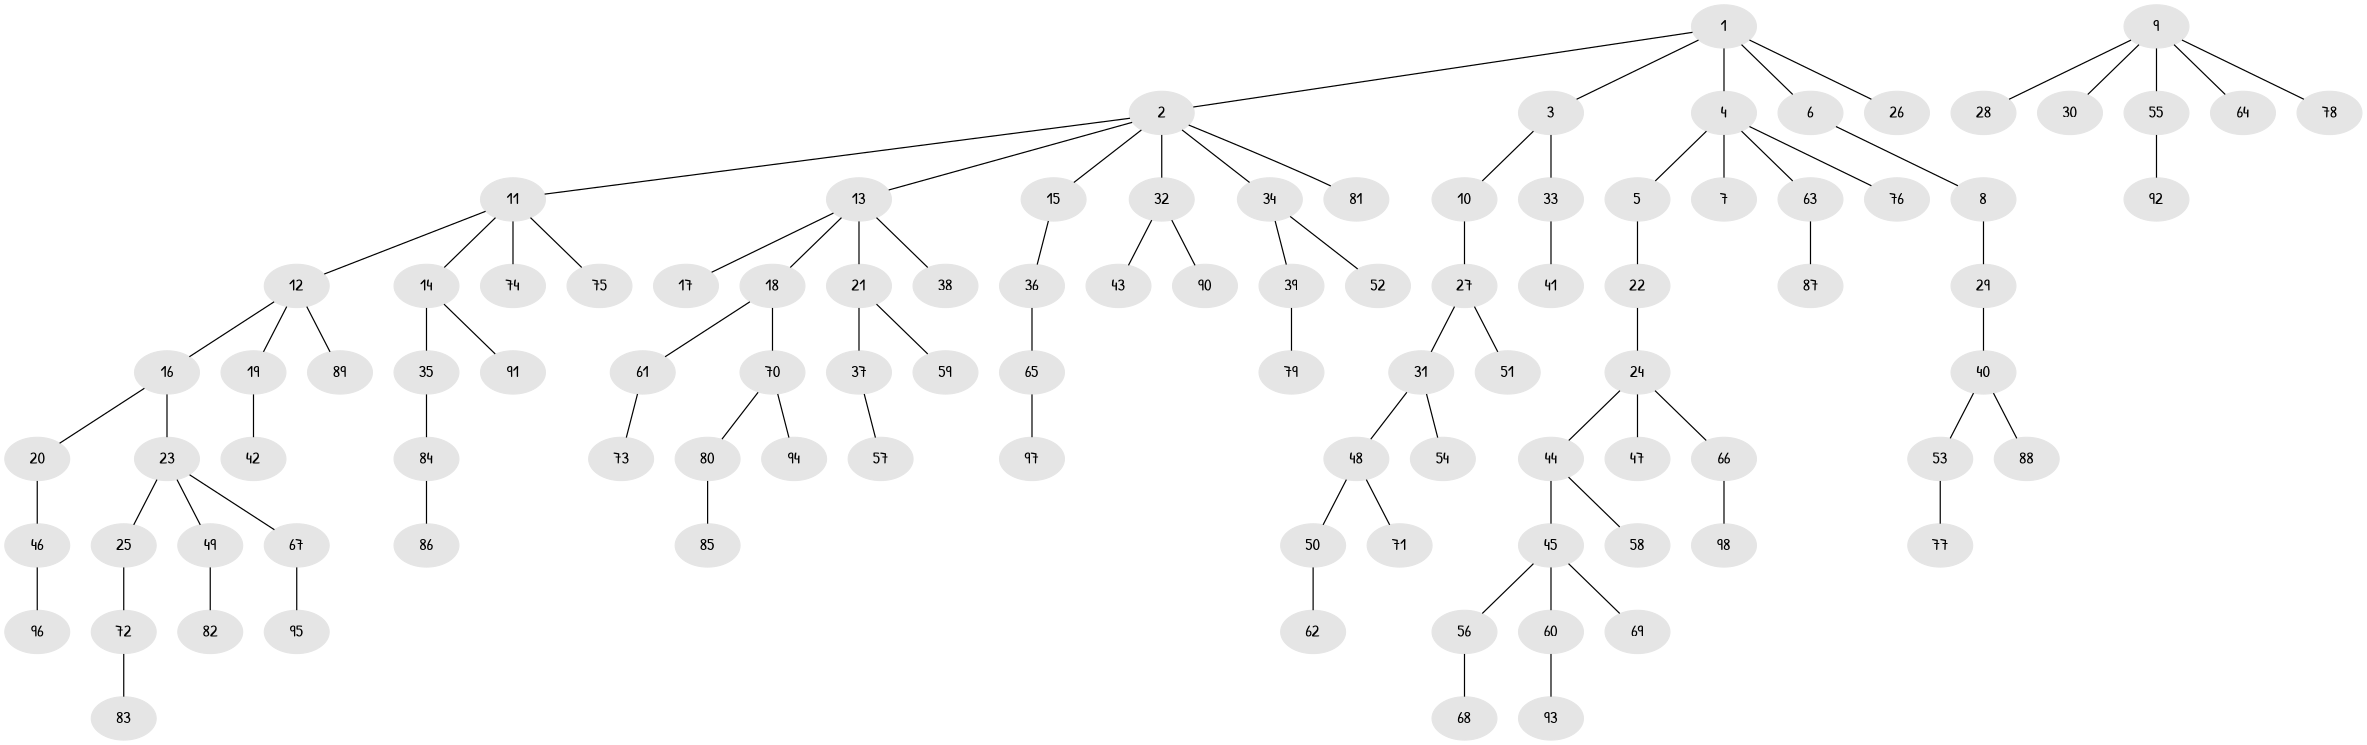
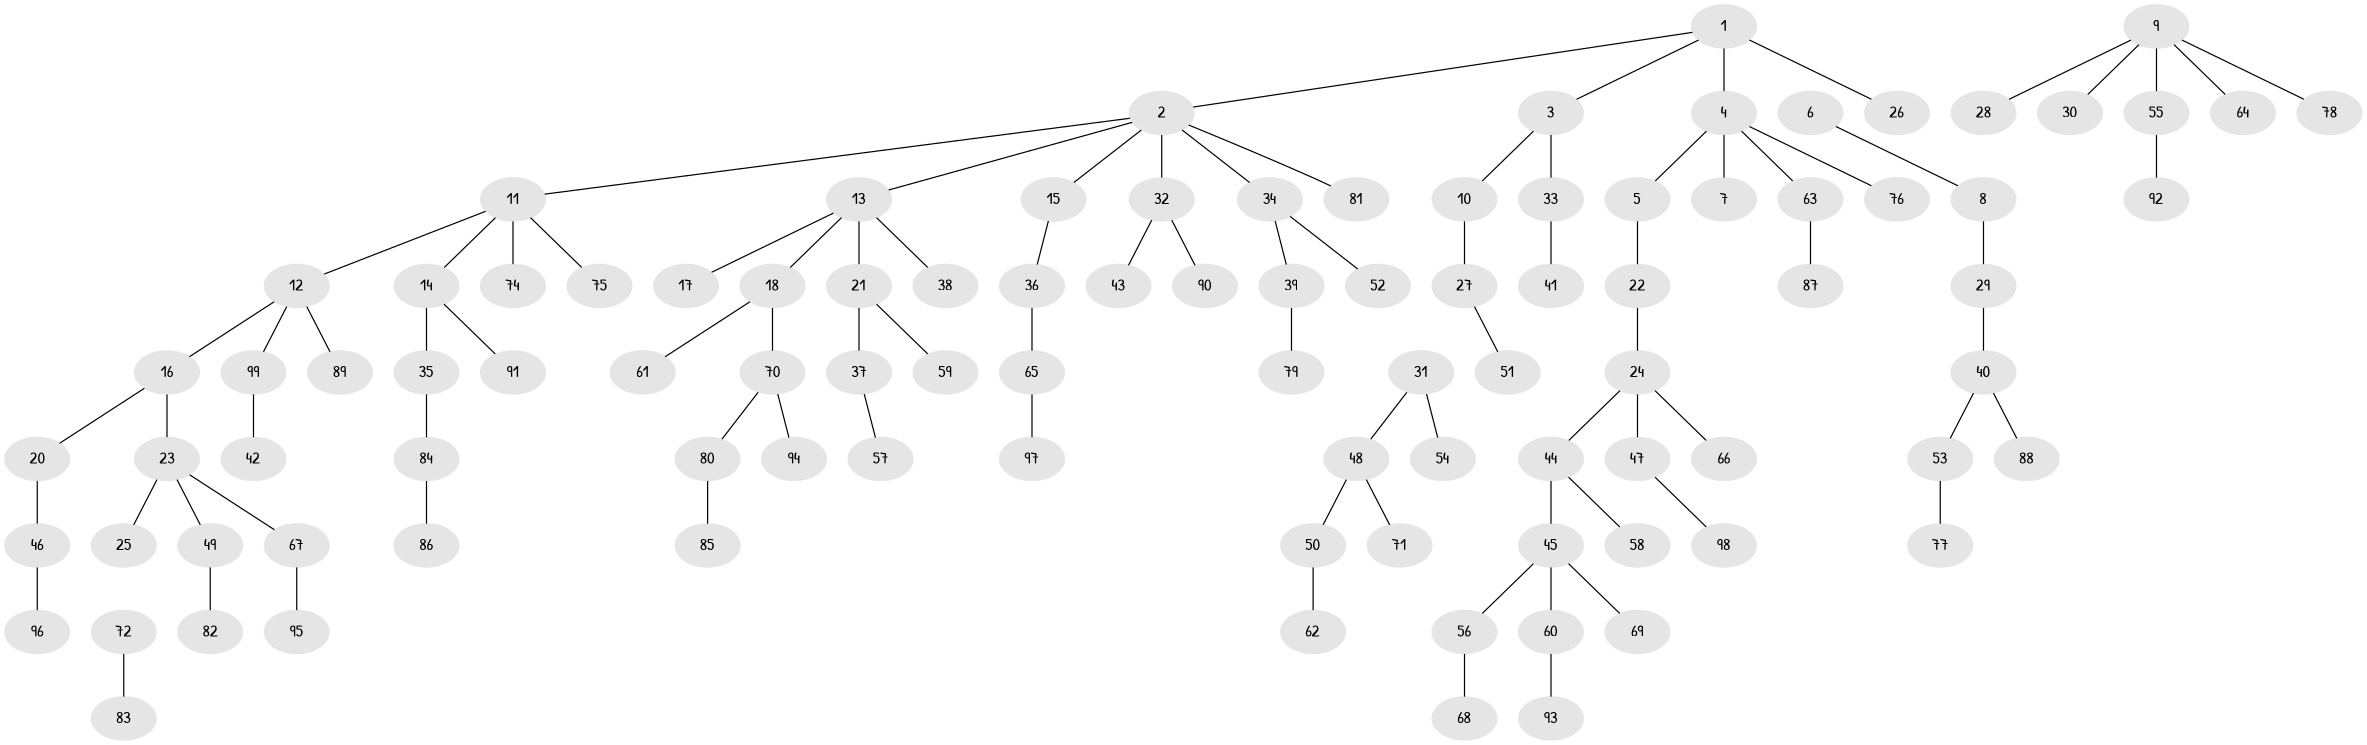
edge "1" -- "6": removed
edge "27" -- "31": removed
node "19": label "19" -> "99"
node "73": removed
edge "66" -- "98": now "47" -- "98"
edge "25" -- "72": removed
